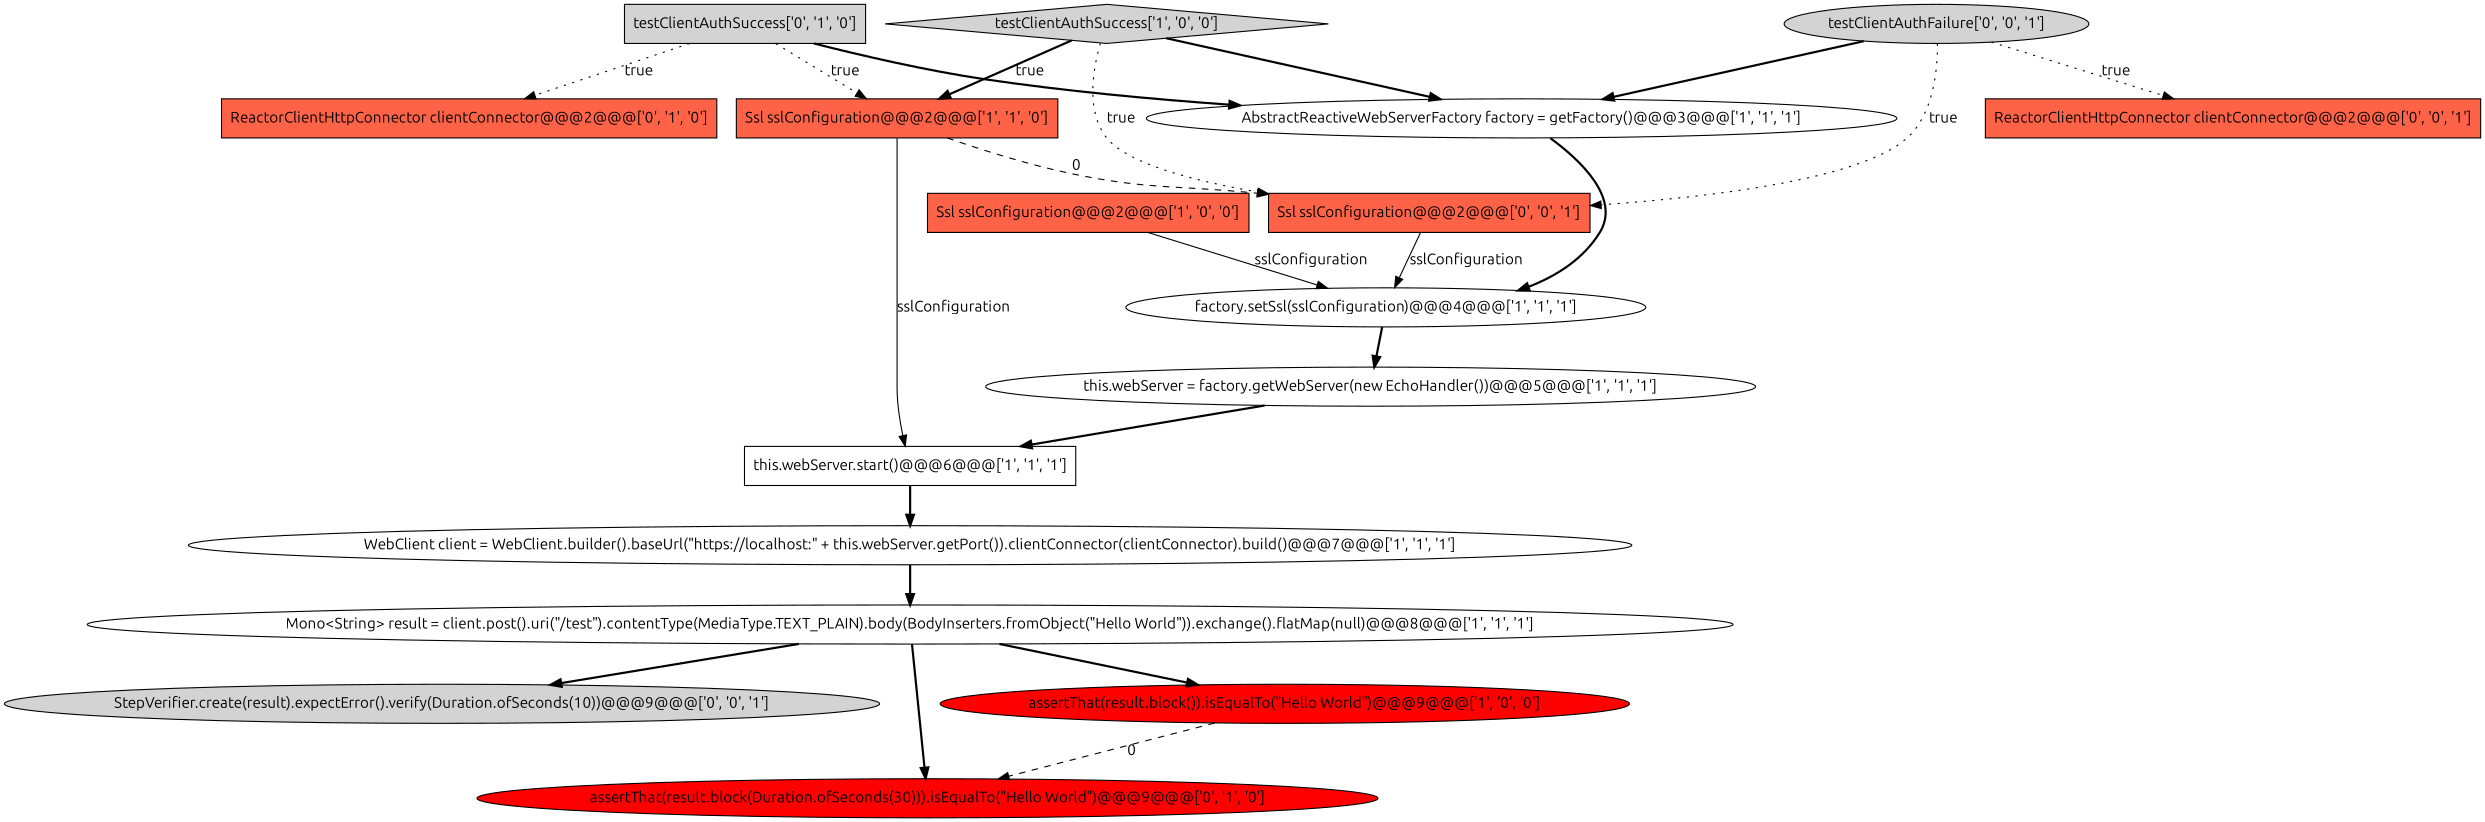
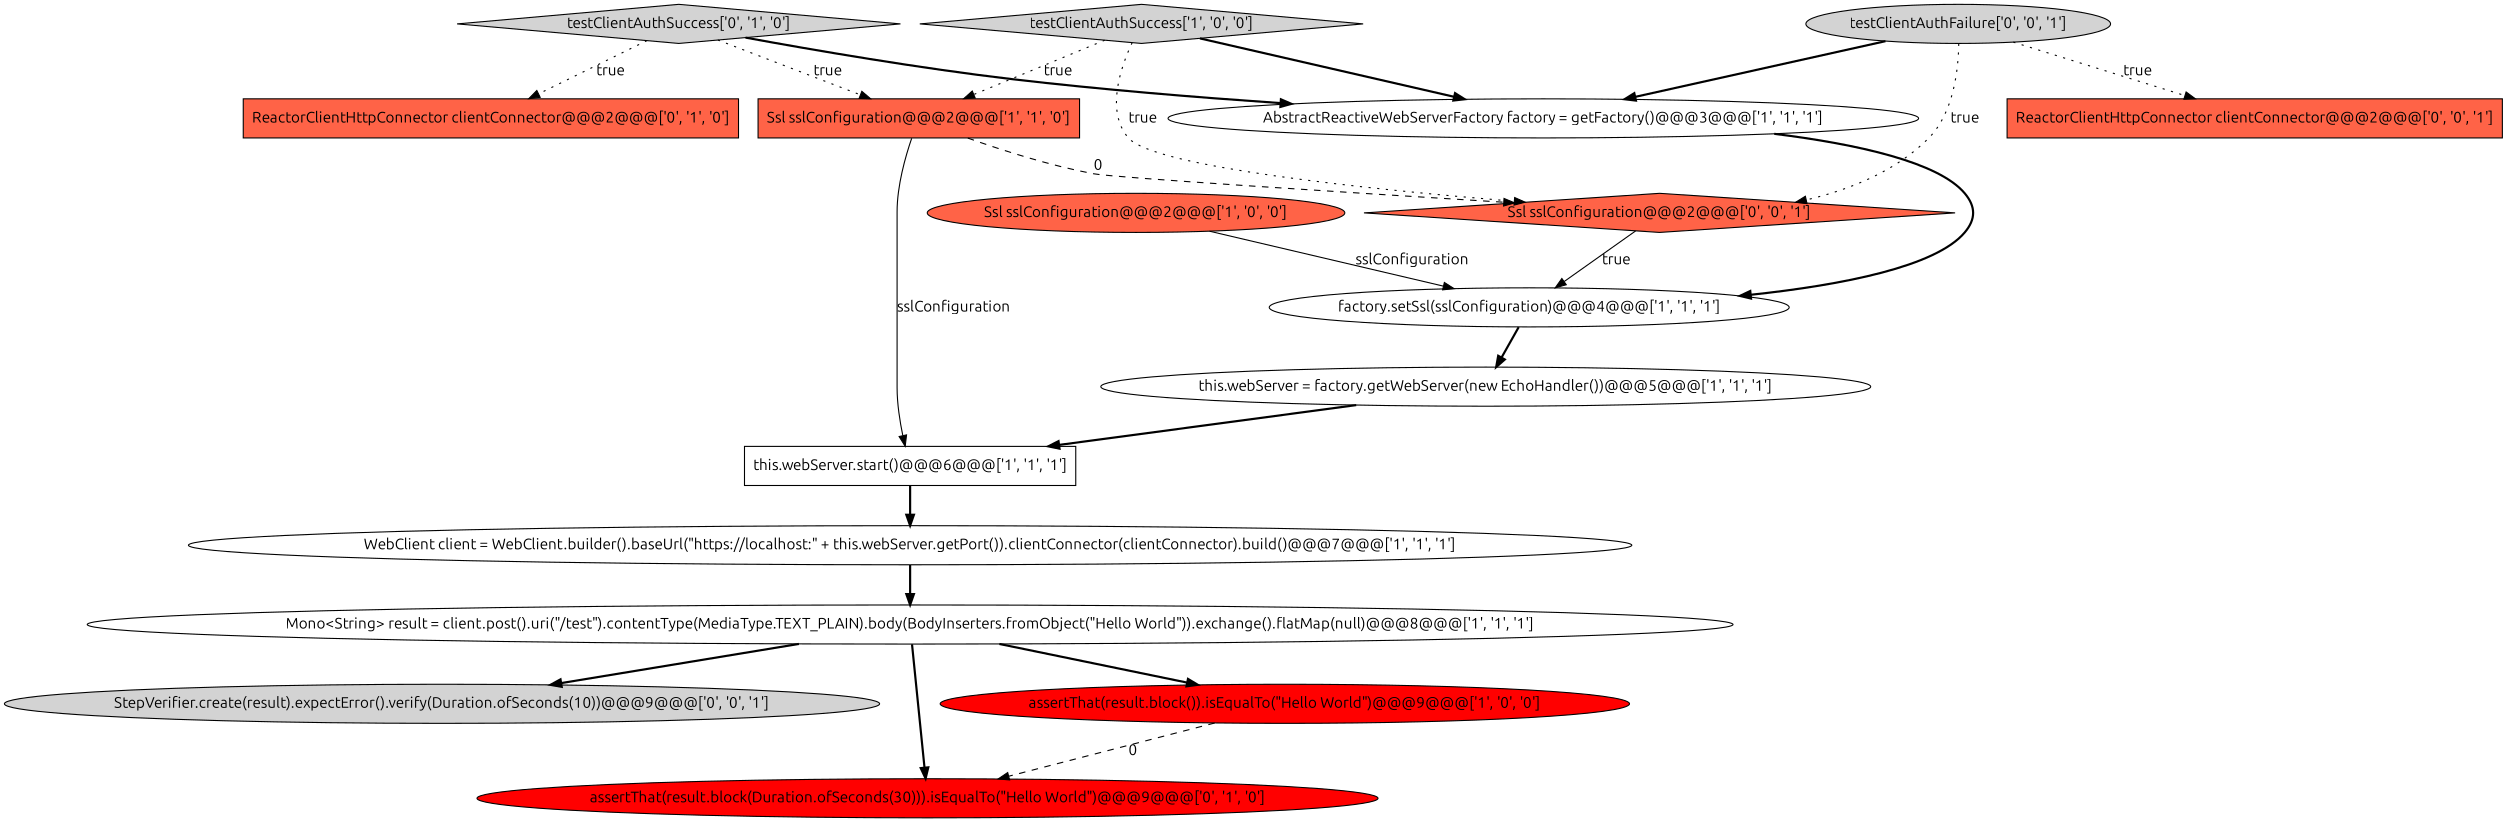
node "testClientAuthSuccess['0', '1', '0']": shape box -> diamond
edge "testClientAuthSuccess['1', '0', '0']" -> "Ssl sslConfiguration@@@2@@@['1', '1', '0']": style bold -> dotted
node "Ssl sslConfiguration@@@2@@@['1', '0', '0']": shape box -> ellipse
node "Ssl sslConfiguration@@@2@@@['0', '0', '1']": shape box -> diamond
edge "Ssl sslConfiguration@@@2@@@['0', '0', '1']" -> "factory.setSsl(sslConfiguration)@@@4@@@['1', '1', '1']": label "sslConfiguration" -> "true"
